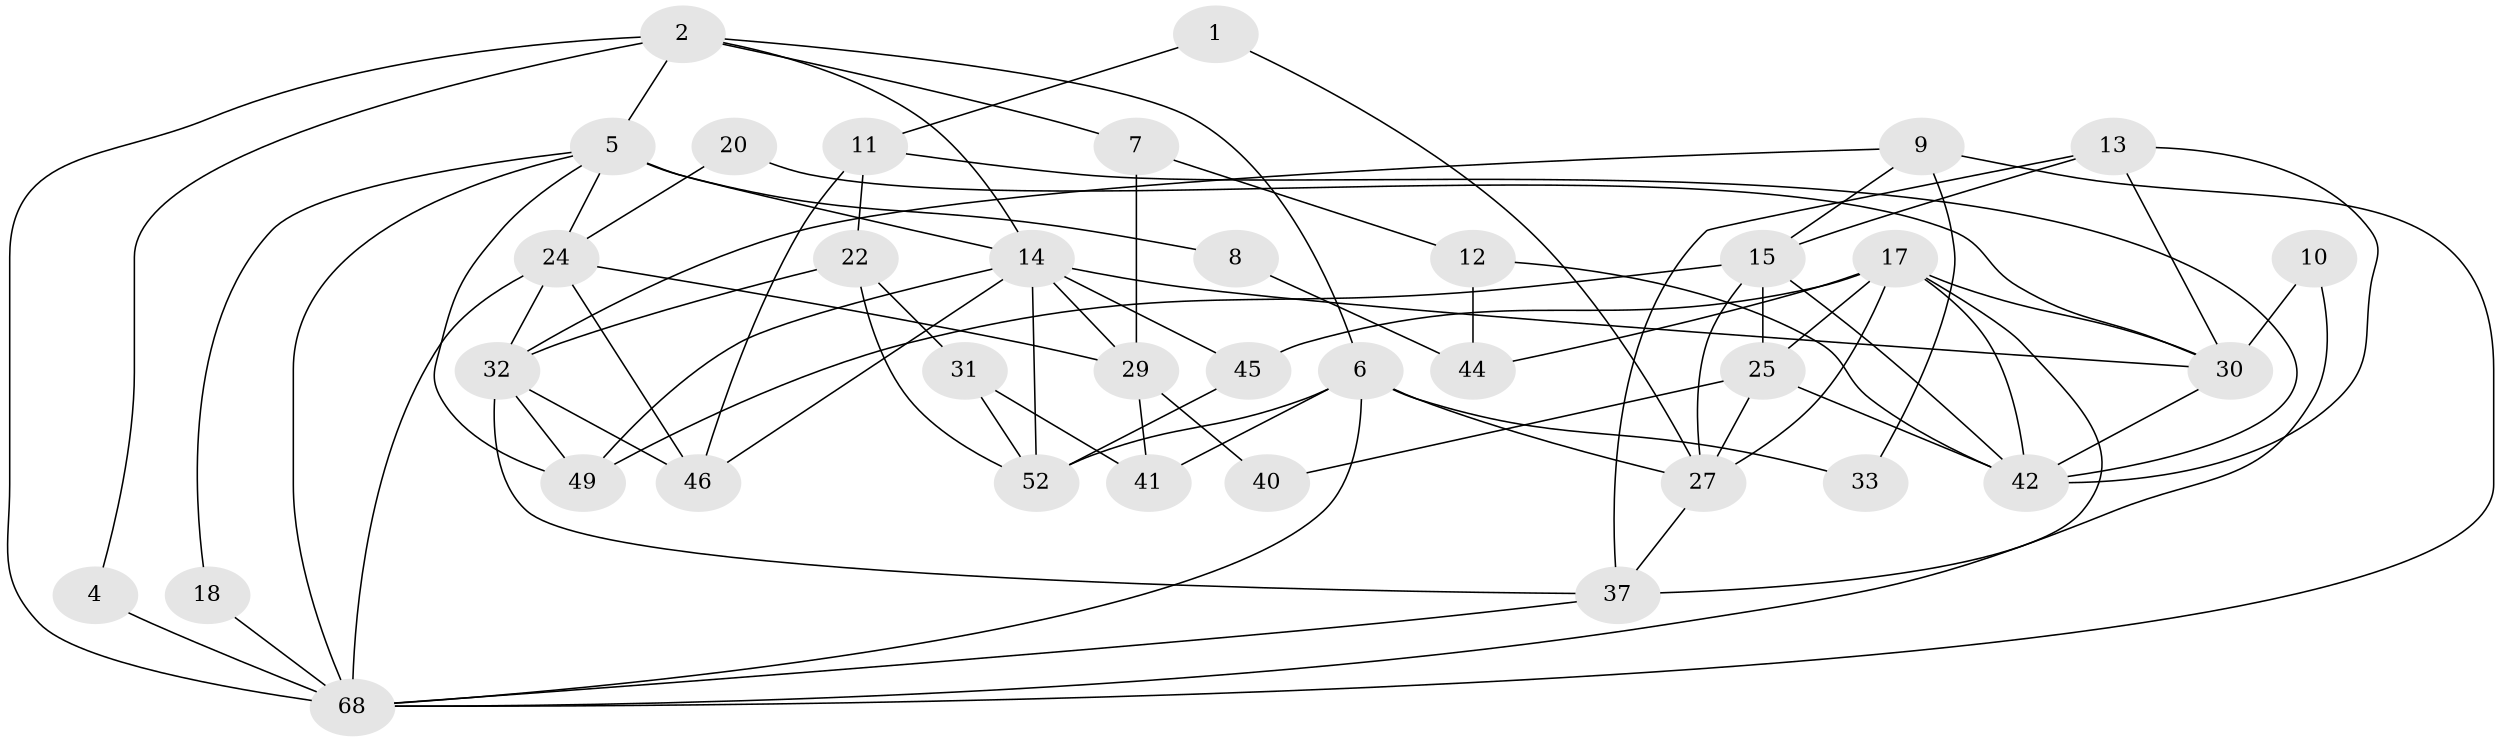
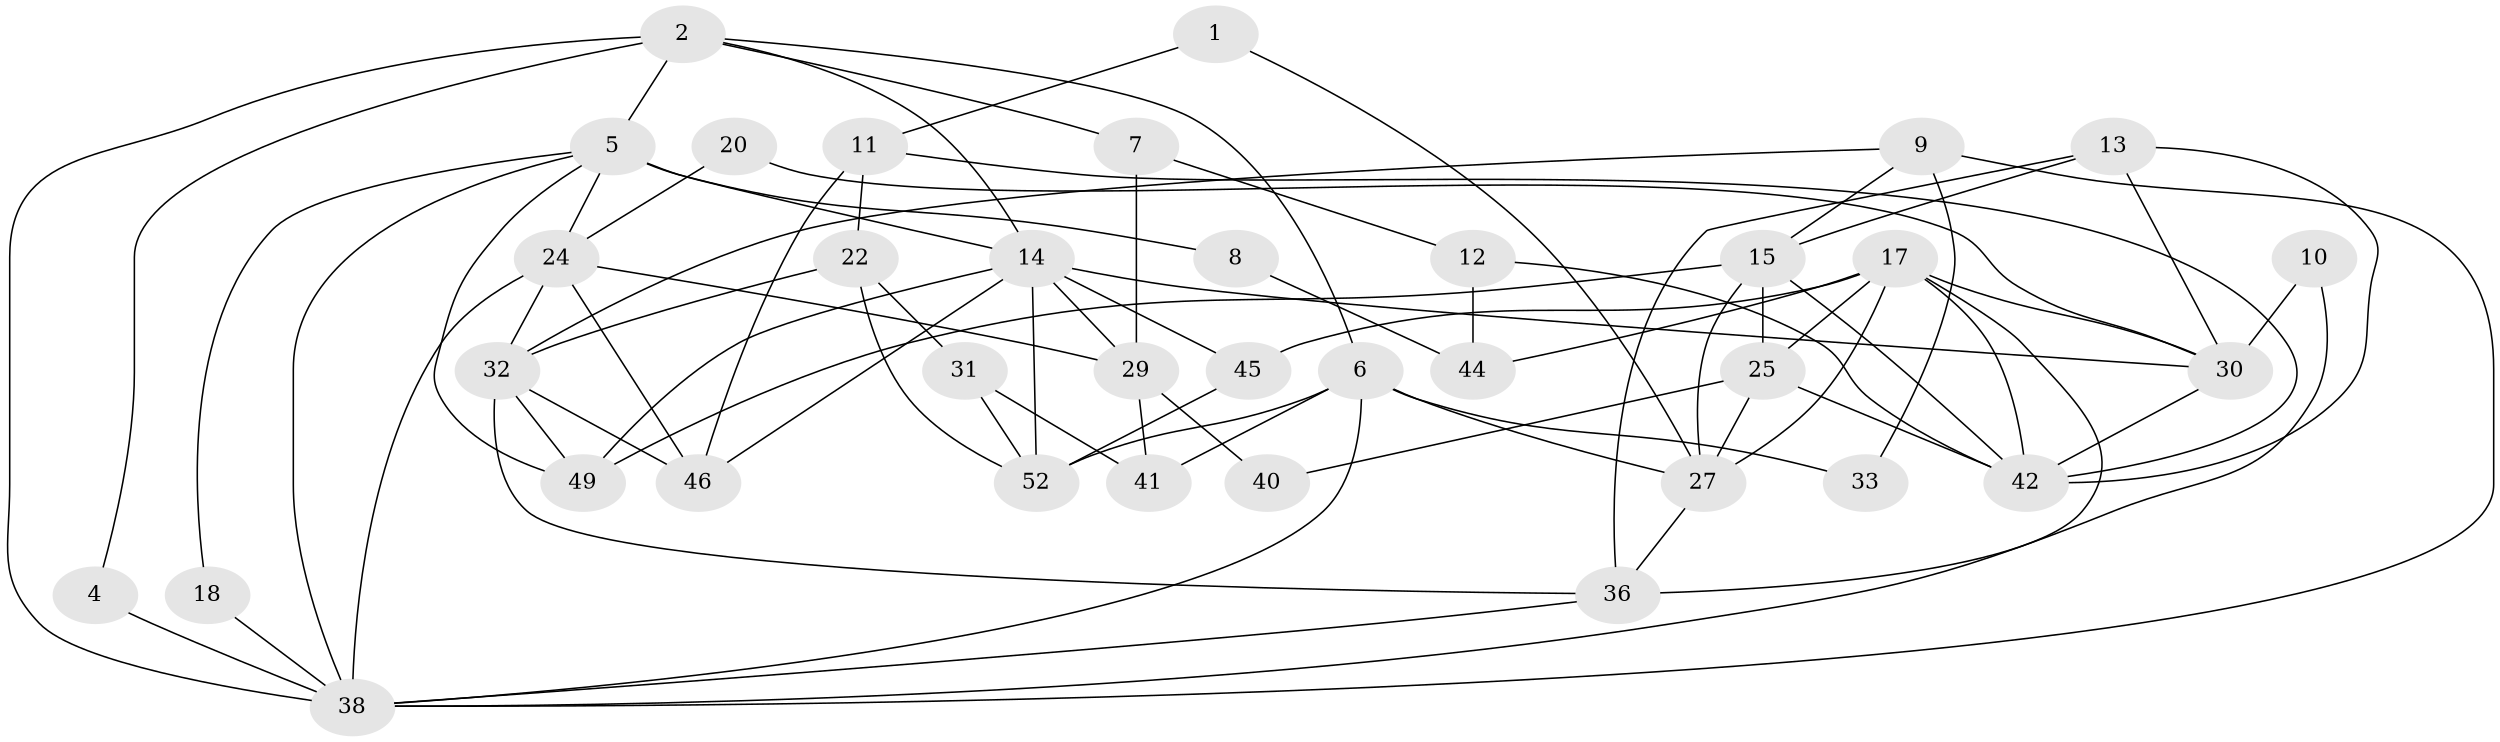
node "37": label "37" -> "36"
node "68": label "68" -> "38"
